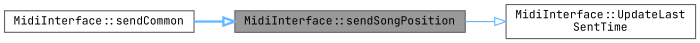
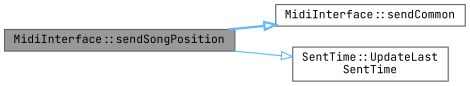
edge "MidiInterface::sendCommon" -> "MidiInterface::sendSongPosition": reversed
node "MidiInterface::UpdateLast SentTime": label "MidiInterface::UpdateLast SentTime" -> "SentTime::UpdateLast SentTime"
